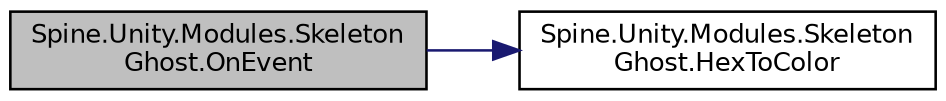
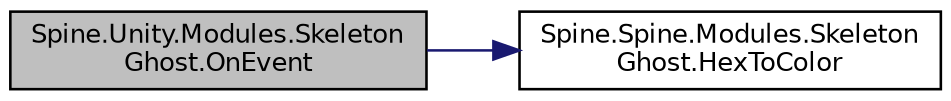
node "Spine.Unity.Modules.Skeleton Ghost.HexToColor": label "Spine.Unity.Modules.Skeleton Ghost.HexToColor" -> "Spine.Spine.Modules.Skeleton Ghost.HexToColor"
